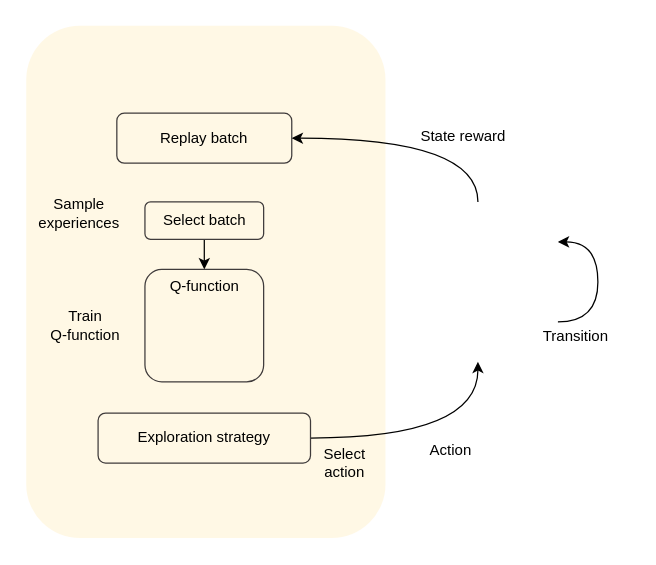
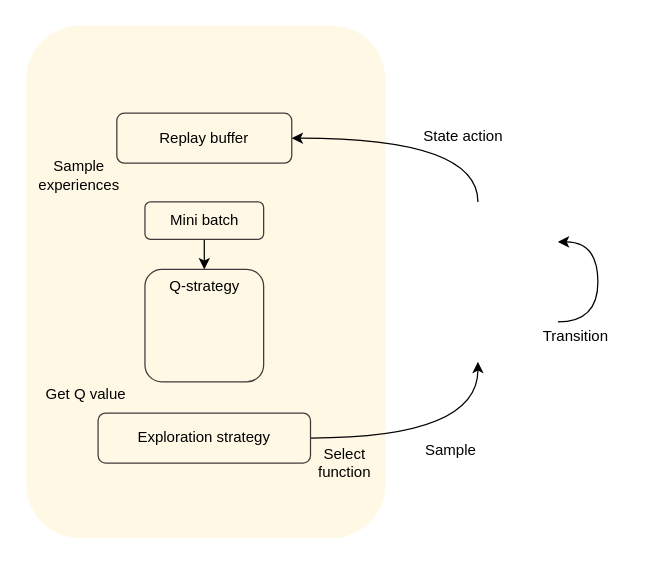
node "State reward": label "State reward" -> "State action"
node "Replay batch": label "Replay batch" -> "Replay buffer"
node "Sample experiences": moved (79, 213) -> (79, 176)
node "Select batch": label "Select batch" -> "Mini batch"
node "Q-function": label "Q-function" -> "Q-strategy"
node "Train Q-function": removed
node "Get Q value": added
node "Action": label "Action" -> "Sample"
node "Select action": label "Select action" -> "Select function"
